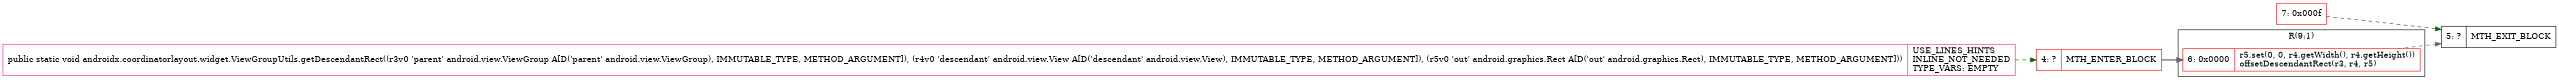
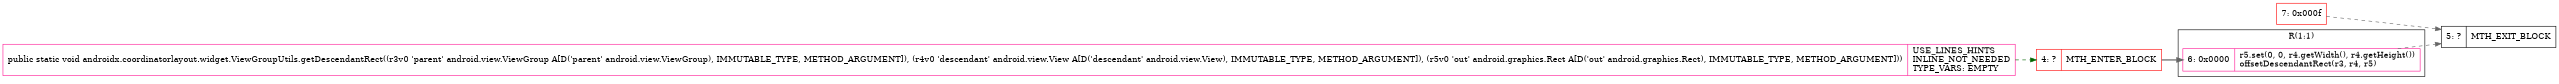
edge "7: 0x000f" -> "5: ?": color darkgreen -> gray40
cluster "R(9:1)": label "R(9:1)" -> "R(1:1)"
node "6: 0x0000": color red -> deeppink
